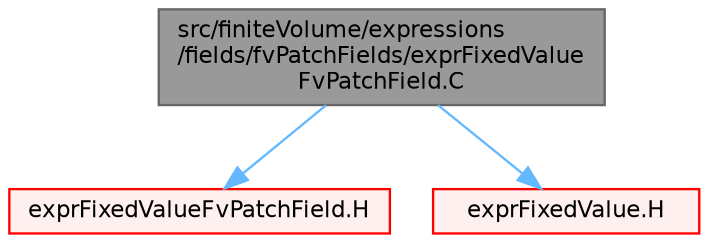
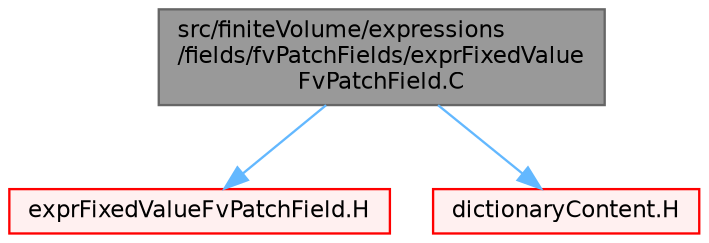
node "exprFixedValue.H": label "exprFixedValue.H" -> "dictionaryContent.H"
